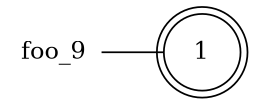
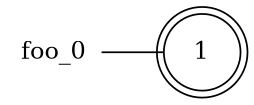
node "foo_9": label "foo_9" -> "foo_0"
